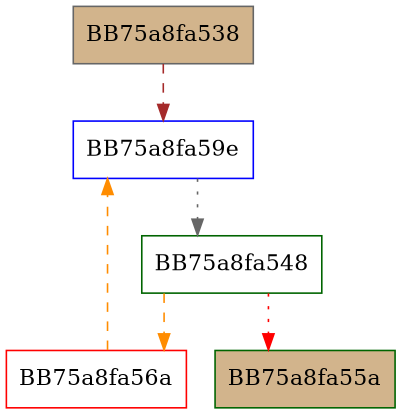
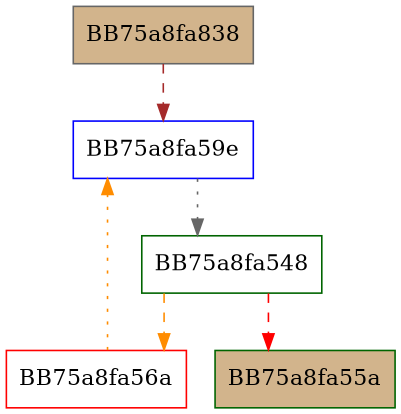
node "BB75a8fa538": label "BB75a8fa538" -> "BB75a8fa838"
edge "BB75a8fa56a" -> "BB75a8fa59e": style dashed -> dotted
edge "BB75a8fa548" -> "BB75a8fa55a": style dotted -> dashed
